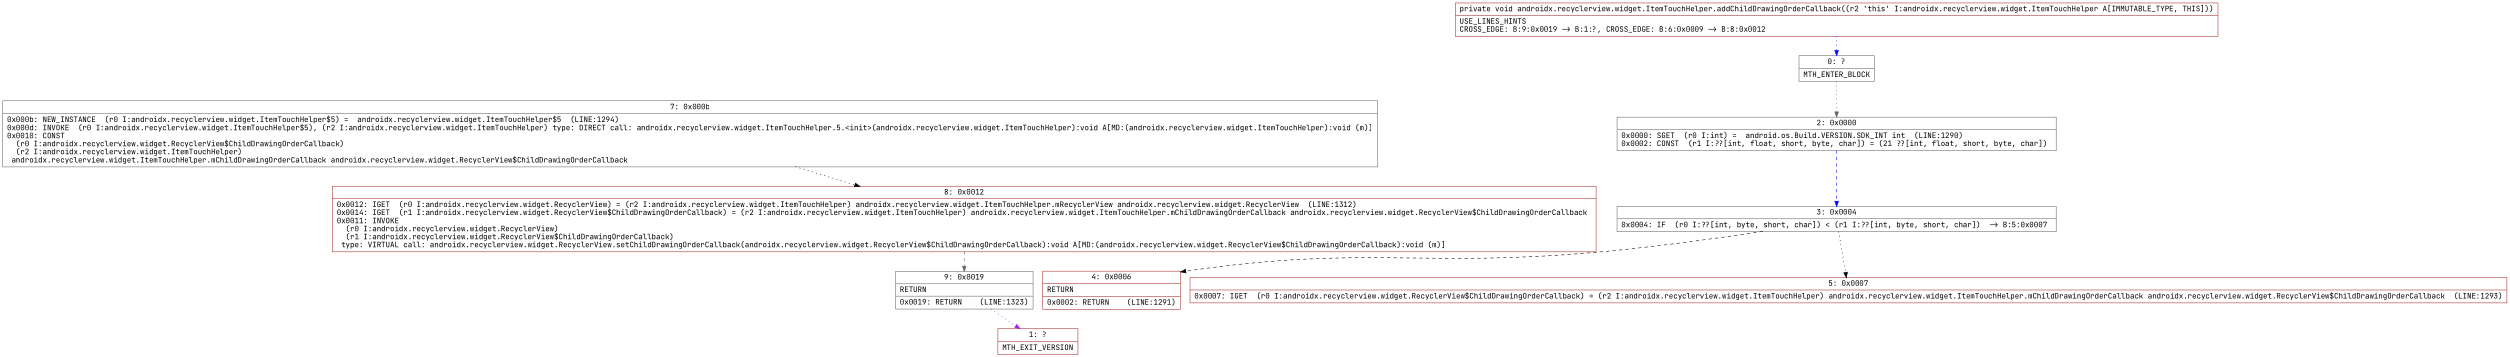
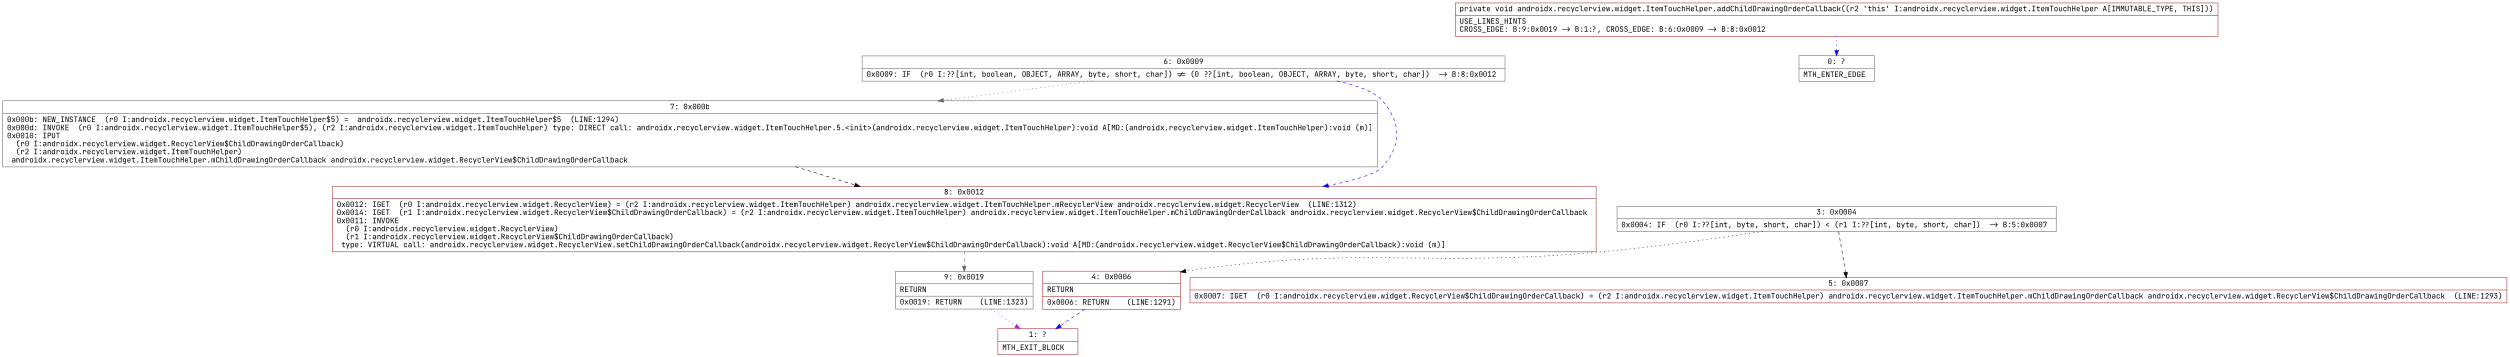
node "6: 0x0009": added
node "0: ?": text "MTH_ENTER_BLOCK" -> "MTH_ENTER_EDGE"
node "2: 0x0000": removed
node "7: 0x000b": text "0x0010: CONST" -> "0x0010: IPUT"
edge "7: 0x000b" -> "8: 0x0012": style dotted -> dashed
edge "3: 0x0004" -> "5: 0x0007": style dotted -> dashed
edge "3: 0x0004" -> "4: 0x0006": style dashed -> dotted
node "4: 0x0006": text "0x0002: RETURN    (LINE:1291)" -> "0x0006: RETURN    (LINE:1291)"
edge "4: 0x0006" -> "1: ?": added
node "1: ?": text "MTH_EXIT_VERSION" -> "MTH_EXIT_BLOCK"
